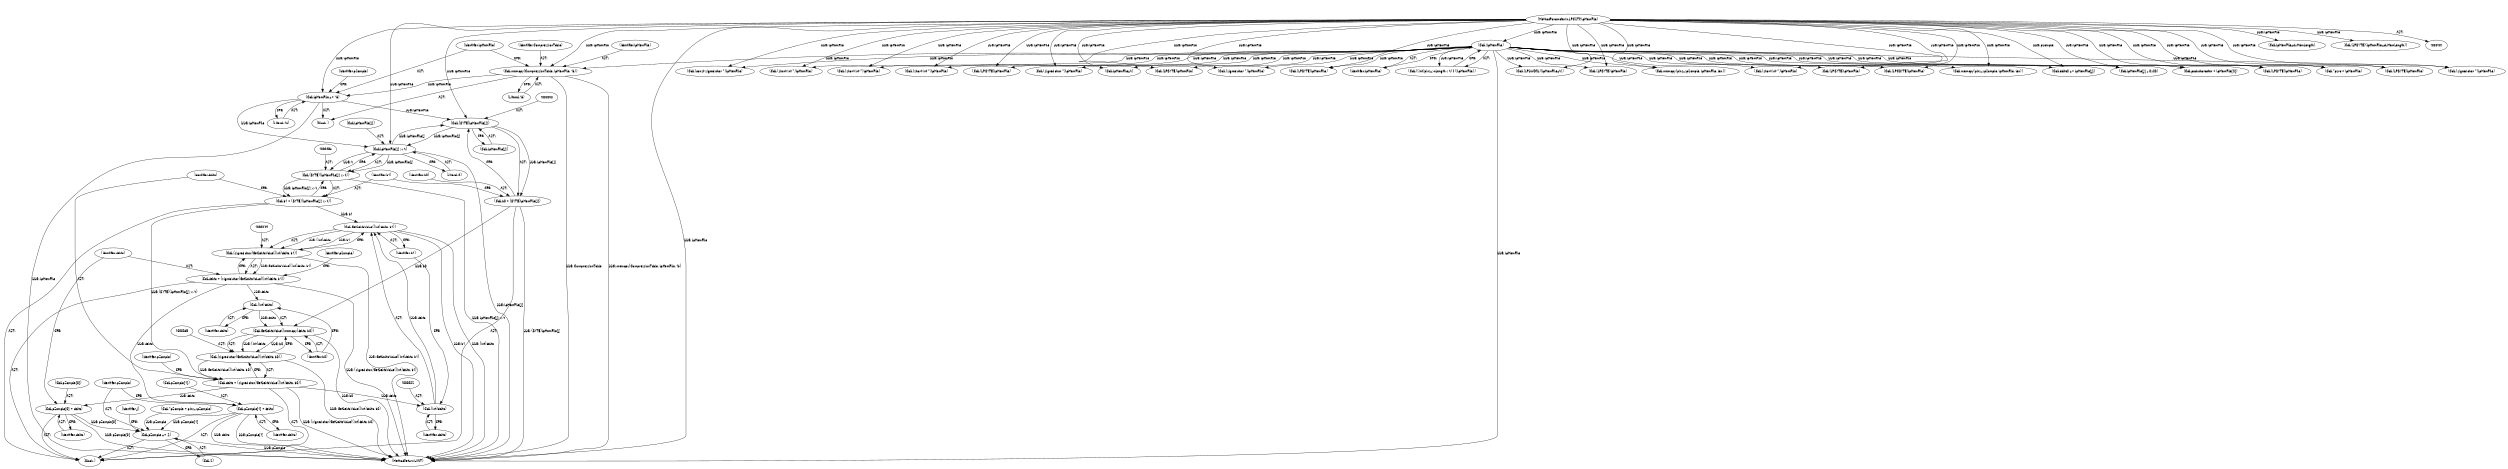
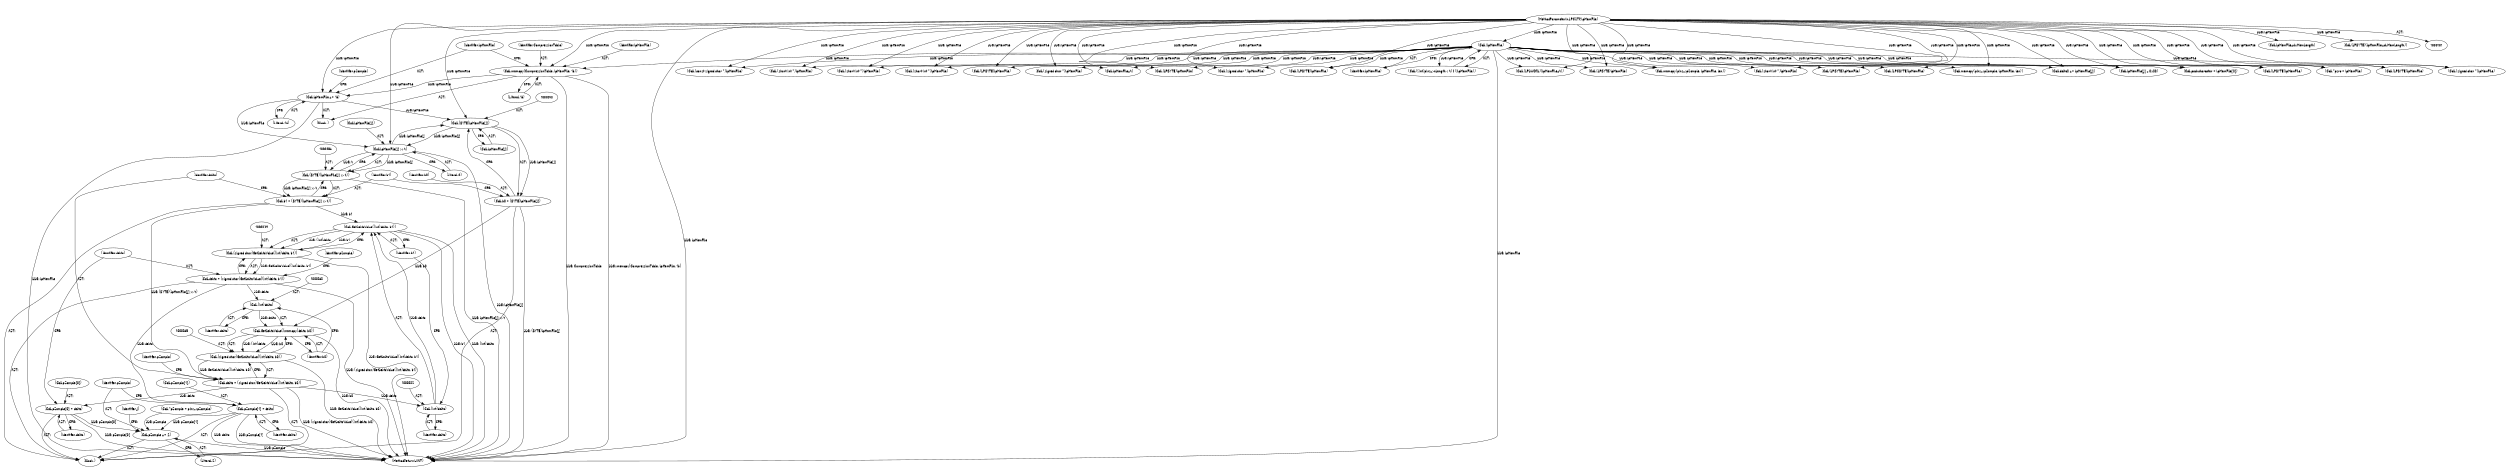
edge "(MethodParameterIn,LPCSTR lpMemFile)" -> "(Call,delta8 += lpMemFile[j])": label "DDG: pSample" -> "DDG: lpMemFile"
node "1000368": added
node "(Call,2)": label "(Call,2)" -> "(Literal,2)"
